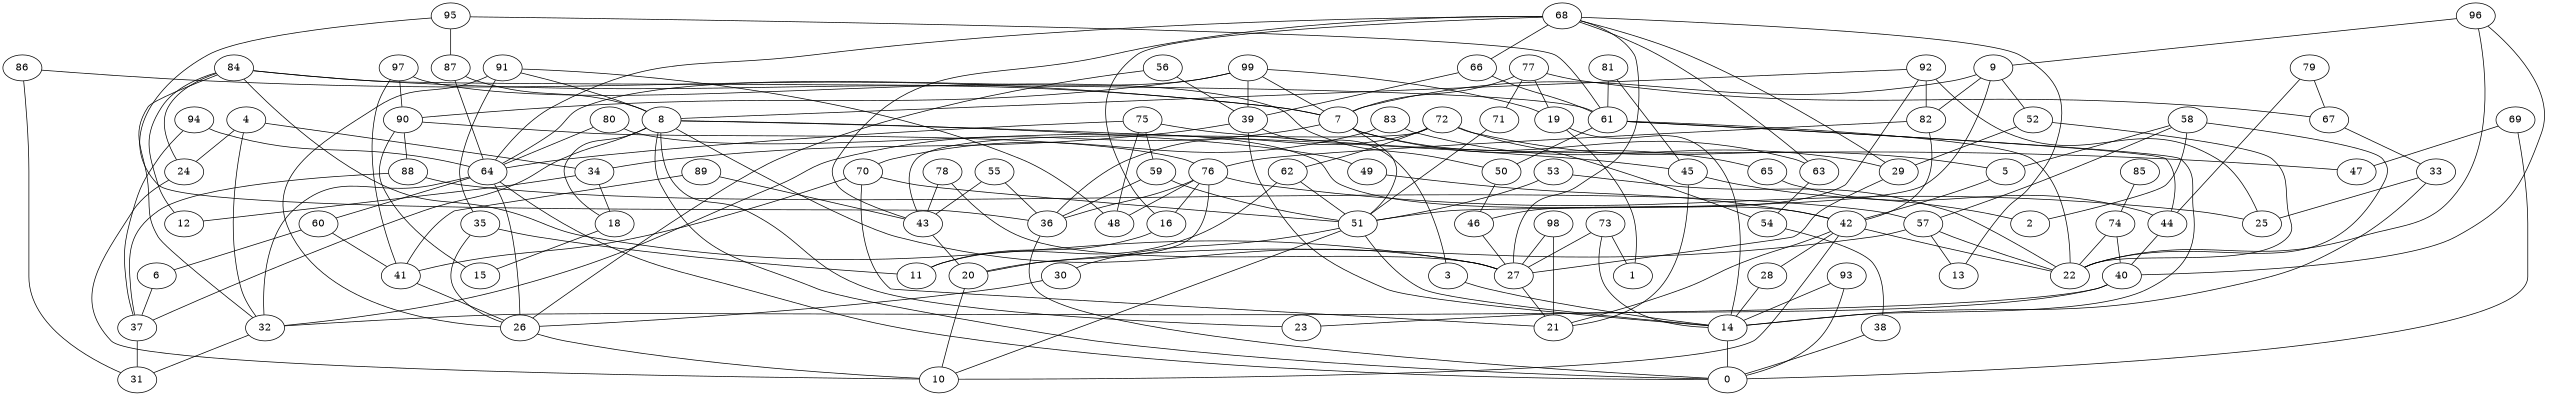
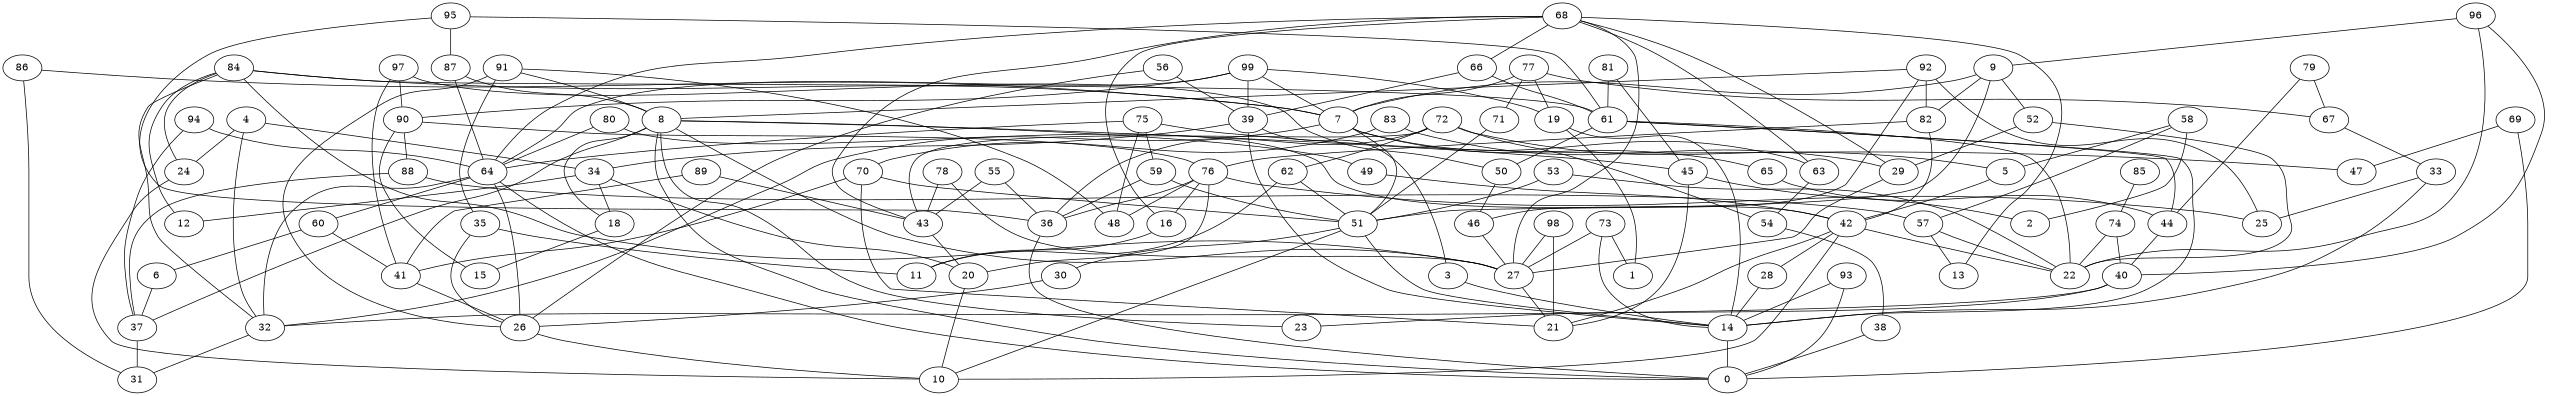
edge "58" -- "22": removed
edge "57" -- "20": now "34" -- "20"
